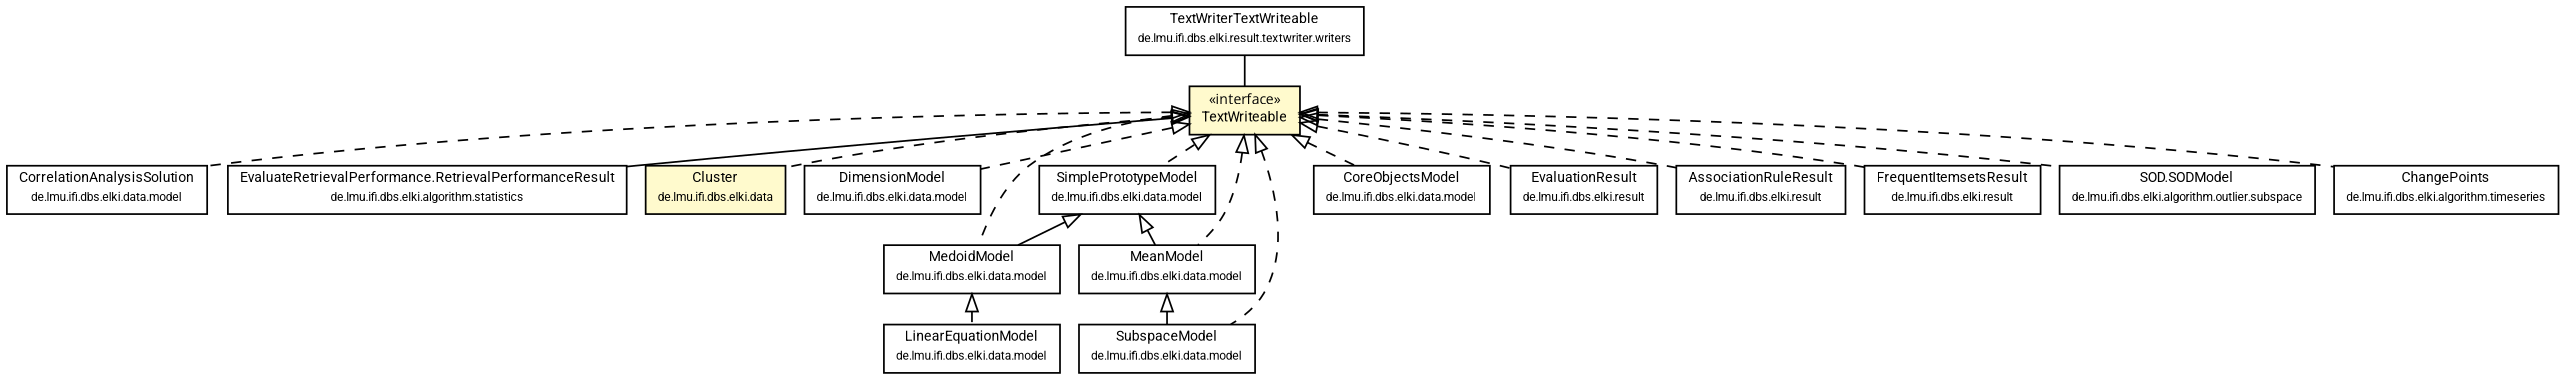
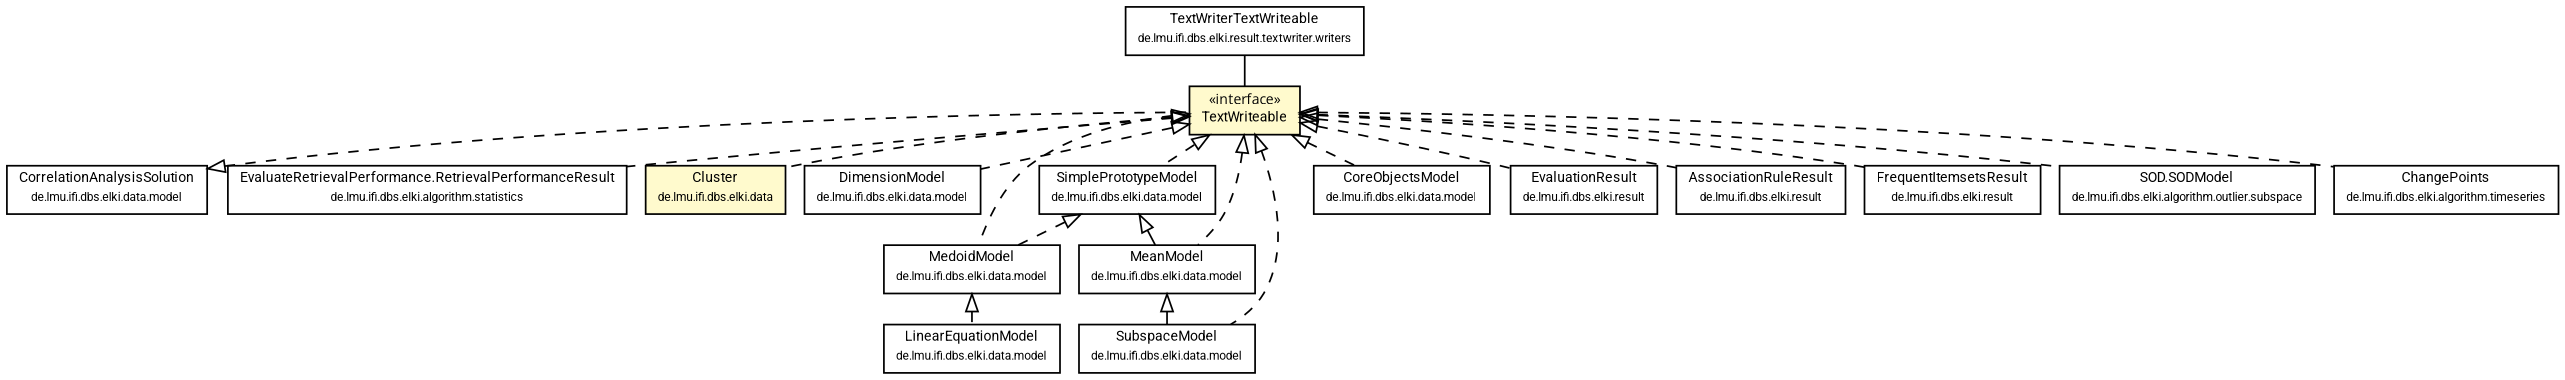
edge "CorrelationAnalysisSolution" -> "TextWriteable": reversed
edge "EvaluateRetrievalPerformance.RetrievalPerformanceResult" -> "TextWriteable": style solid -> dashed
edge "MedoidModel" -> "SimplePrototypeModel": style solid -> dashed
